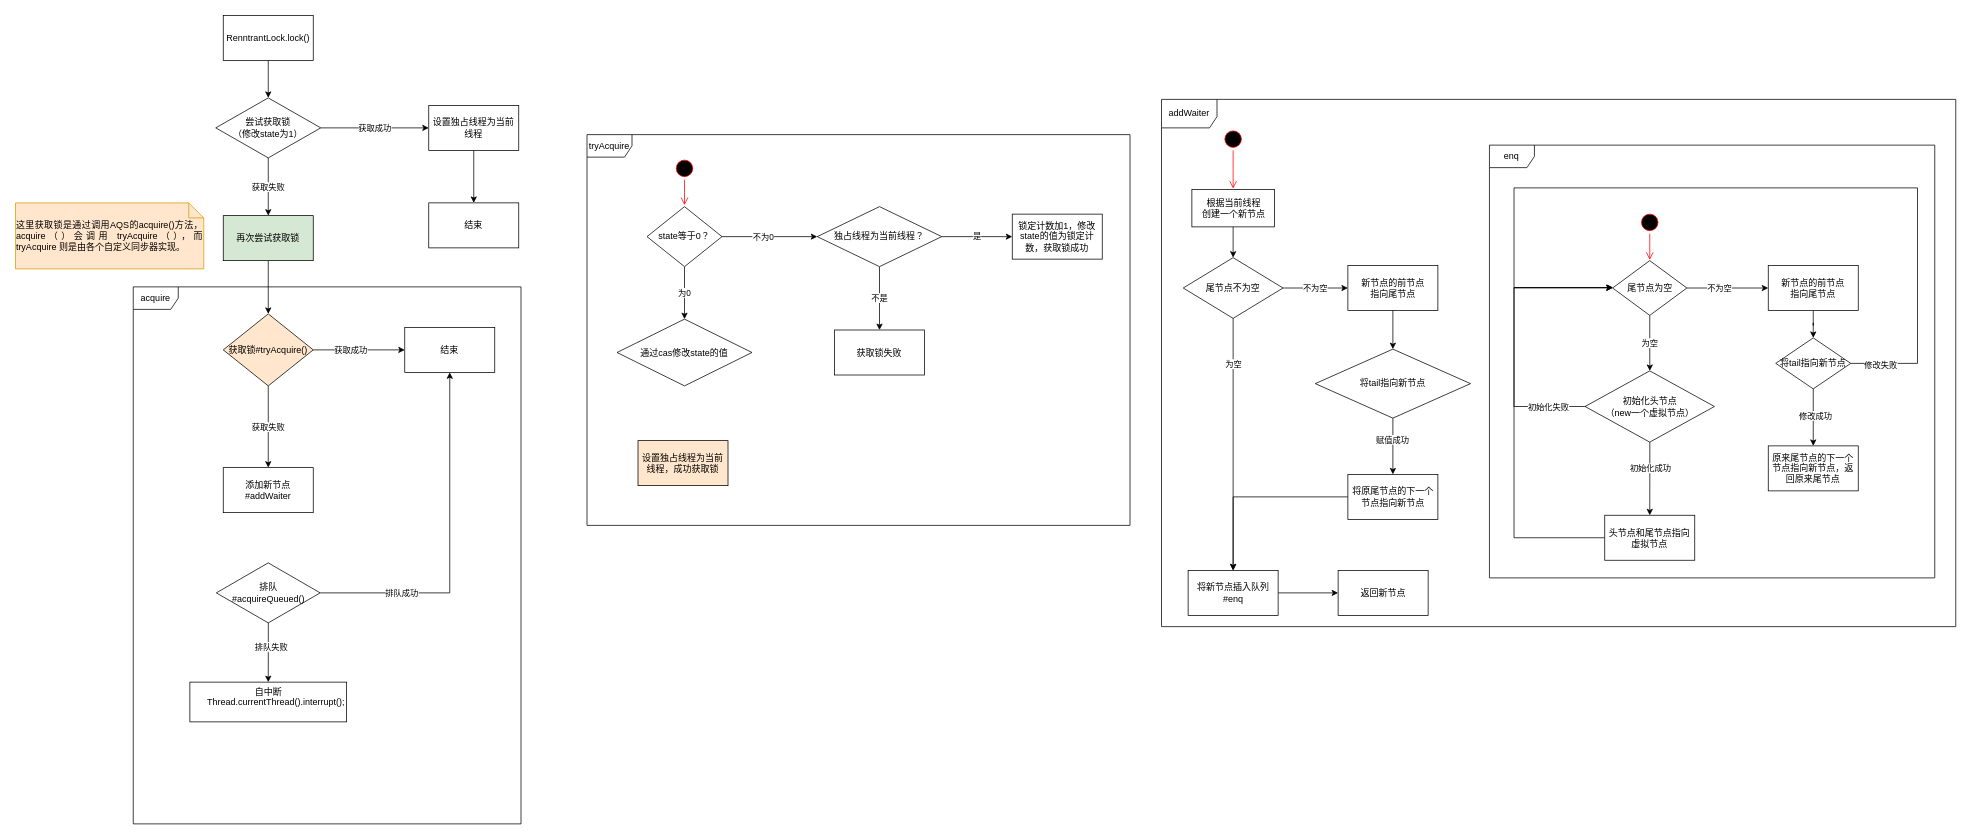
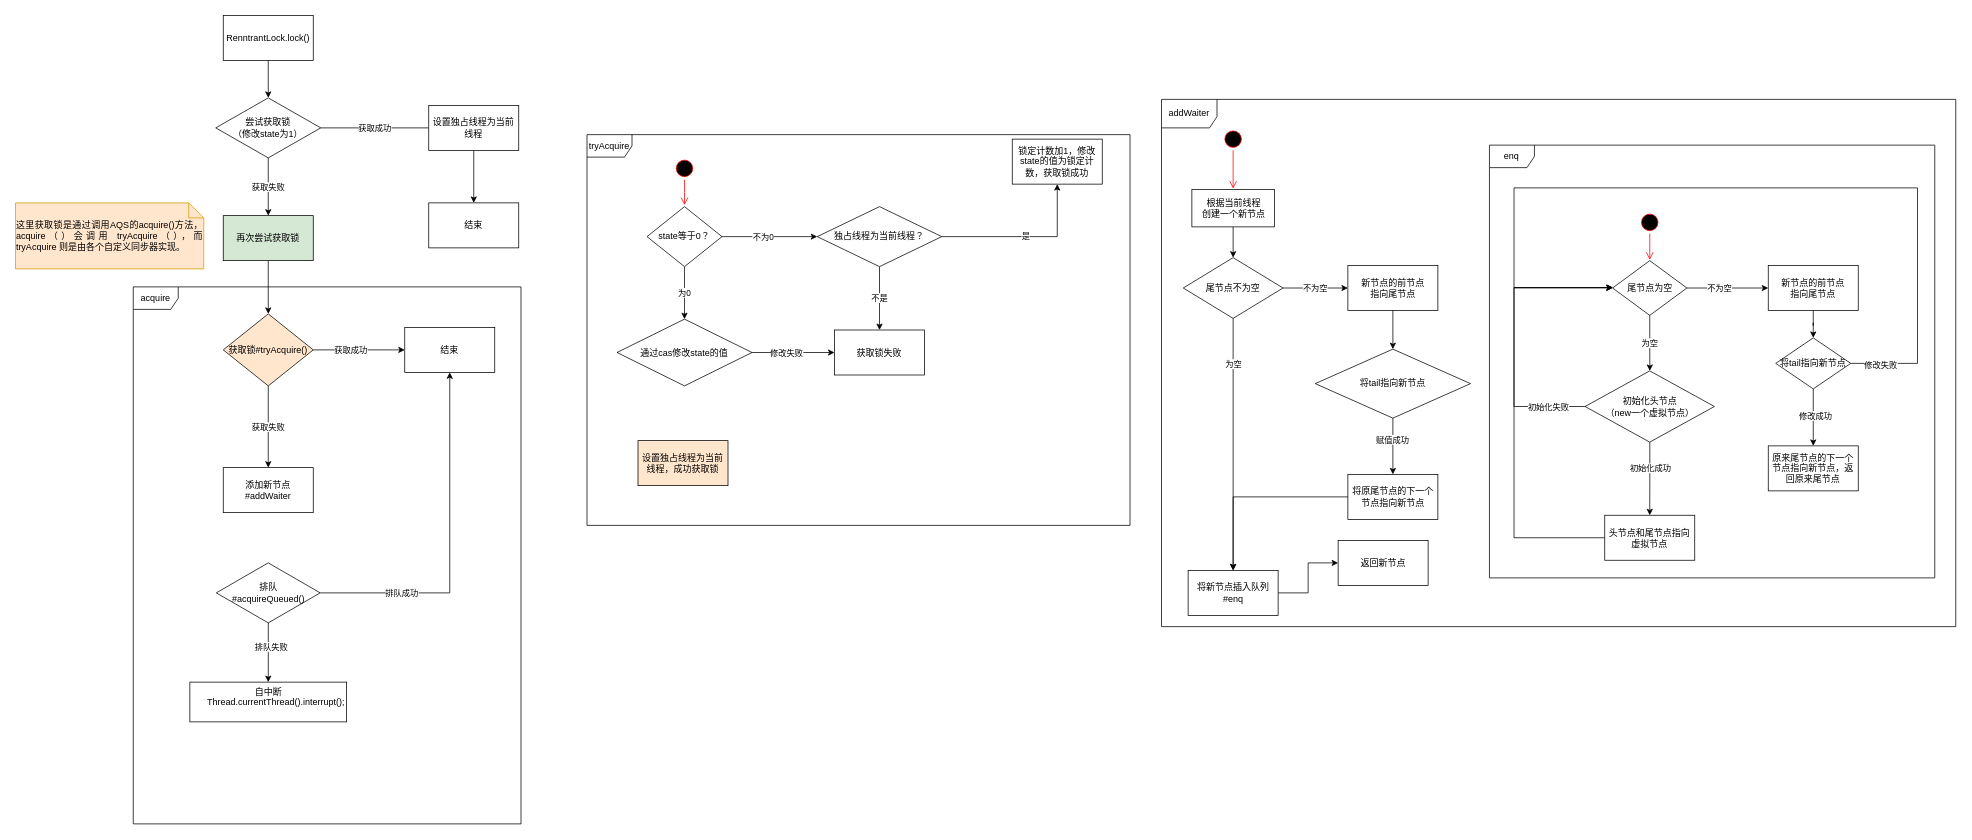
edge "尝试获取锁 （修改state为1）" -> "设置独占线程为当前线程": arrowhead classic -> none
node "锁定计数加1，修改state的值为锁定计数，获取锁成功": moved (1057, 237) -> (1057, 162)
edge "通过cas修改state的值" -> "获取锁失败": added, label "修改失败"
node "返回新节点": moved (1383, 593) -> (1383, 563)
